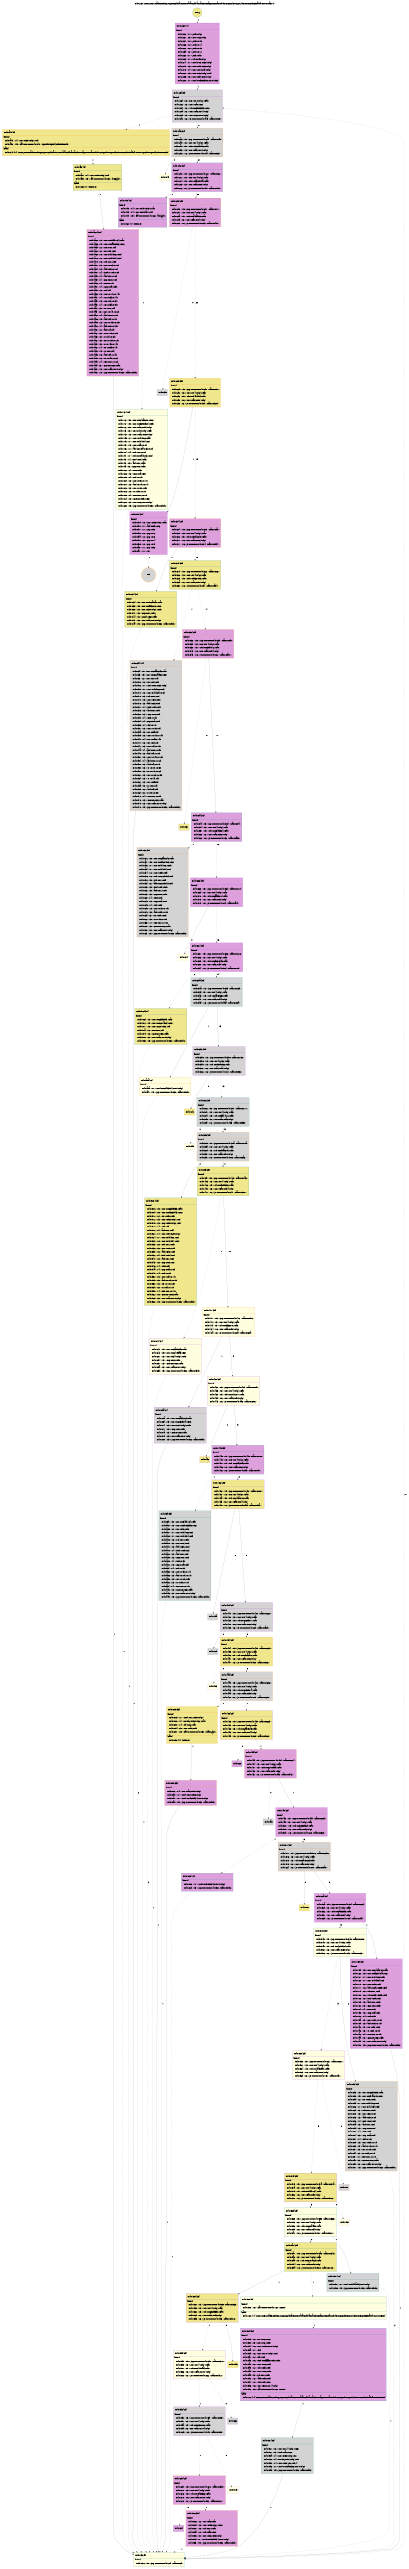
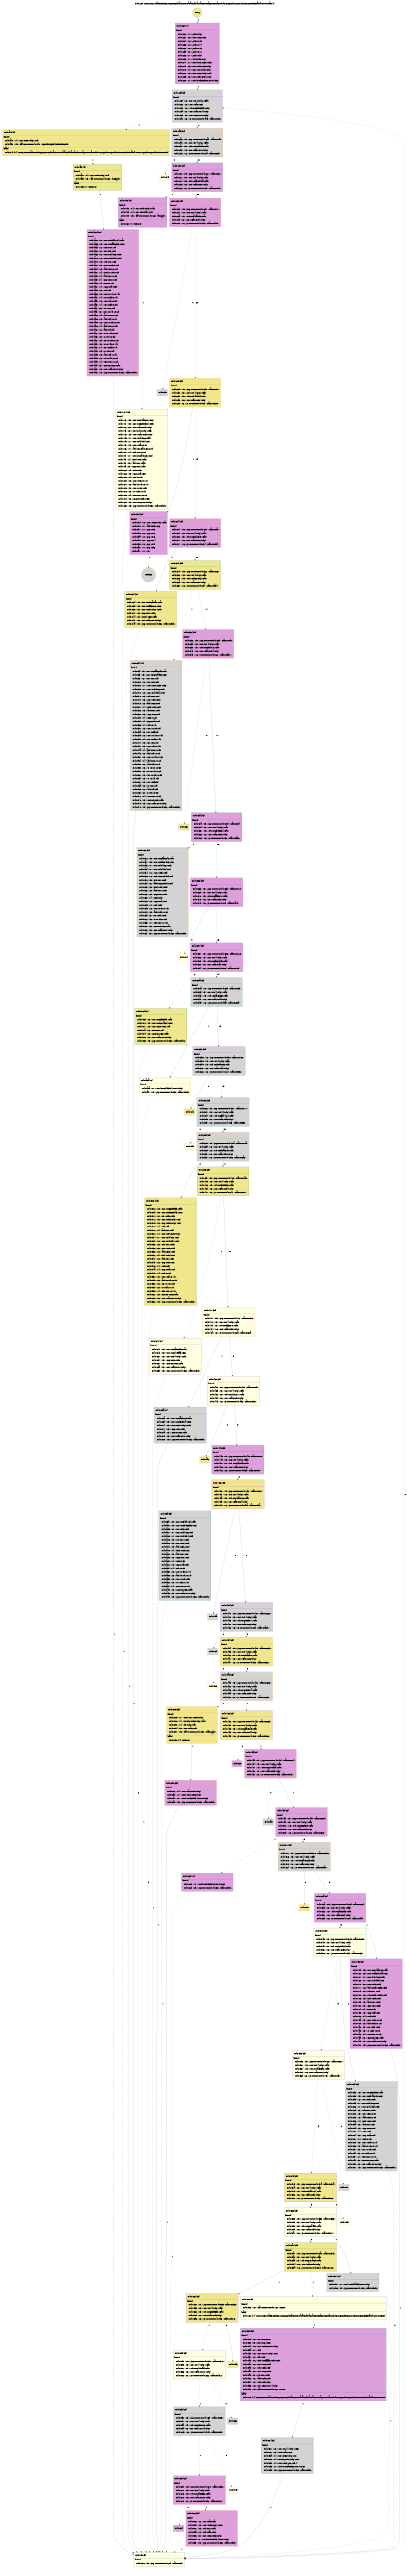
node "Exit": label "Exit" -> "Desktop"
edge "0x401449 [25]" -> "0x4019fb [83]": removed, label "1"
